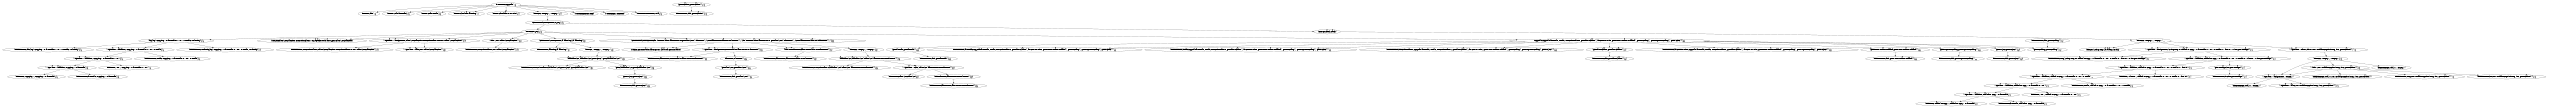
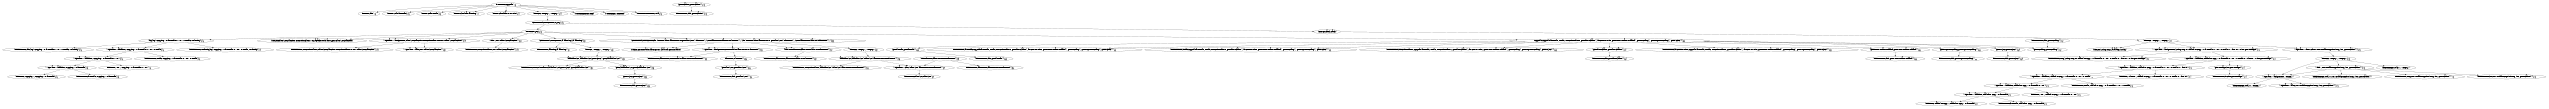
edge "(<operator>.cast,(FilterSet) filterEnum.nextElement())" -> "(nextElement,filterEnum.nextElement())": reversed
